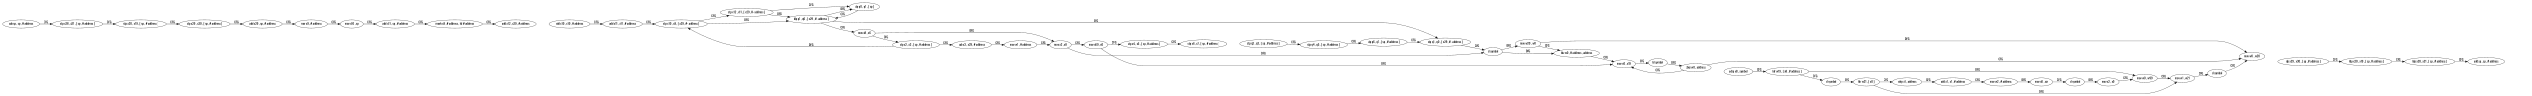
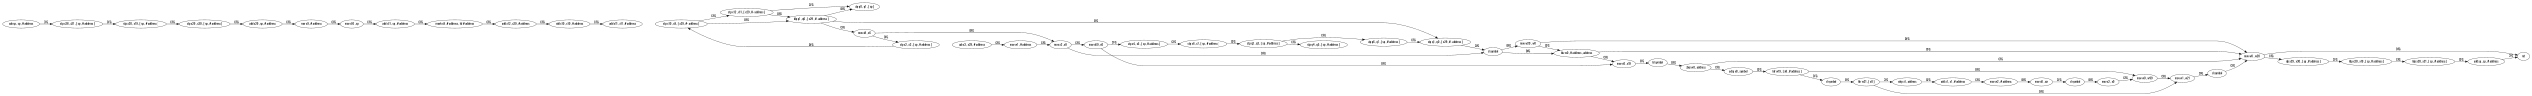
edge "stp q0 , q1 , [ sp ]" -> "ldp q1 , q0 , [ x29 , #- address ]": removed, label "CFG"
edge "add x12 , x29 , # address" -> "add x10 , x10 , # address": added, label "CFG"
edge "add x11 , x11 , # address" -> "stp x10 , x9 , [ x29 , #- address ]": removed, label "CFG"
edge "stp x6 , x7 , [ sp , # address ]" -> "stp q2 , q3 , [ sp , # address ]": added, label "CFG"
edge "stp q4 , q5 , [ sp , # address ]" -> "stp q6 , q7 , [ sp , # address ]": now "stp q2 , q3 , [ sp , # address ]" -> "stp q6 , q7 , [ sp , # address ]"
edge "stp x2 , x3 , [ sp , # address ]" -> "sub x3 , x29 , # address": removed, label "CFG"
edge "tbz w0 , # address , address" -> "mov w0 , w20": added, label "CFG"
node "ret": added
edge "mov w0 , w20" -> "ldp x29 , x30 , [ sp , # address ]": added, label "CFG"
edge "cbnz w0 , address" -> "mov x0 , x19": now "cbnz w0 , address" -> "adrp x8 , symbol"
